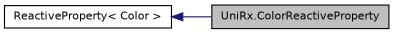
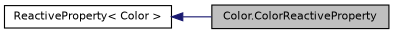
node "UniRx.ColorReactiveProperty": label "UniRx.ColorReactiveProperty" -> "Color.ColorReactiveProperty"
